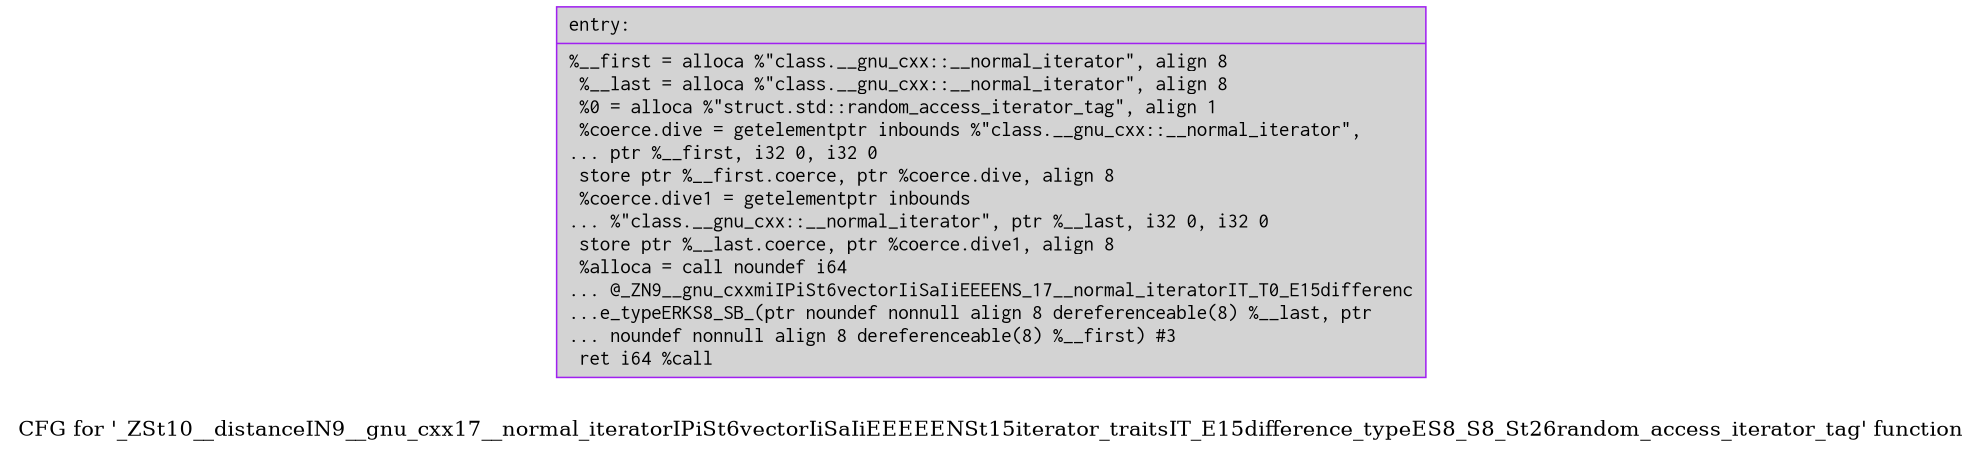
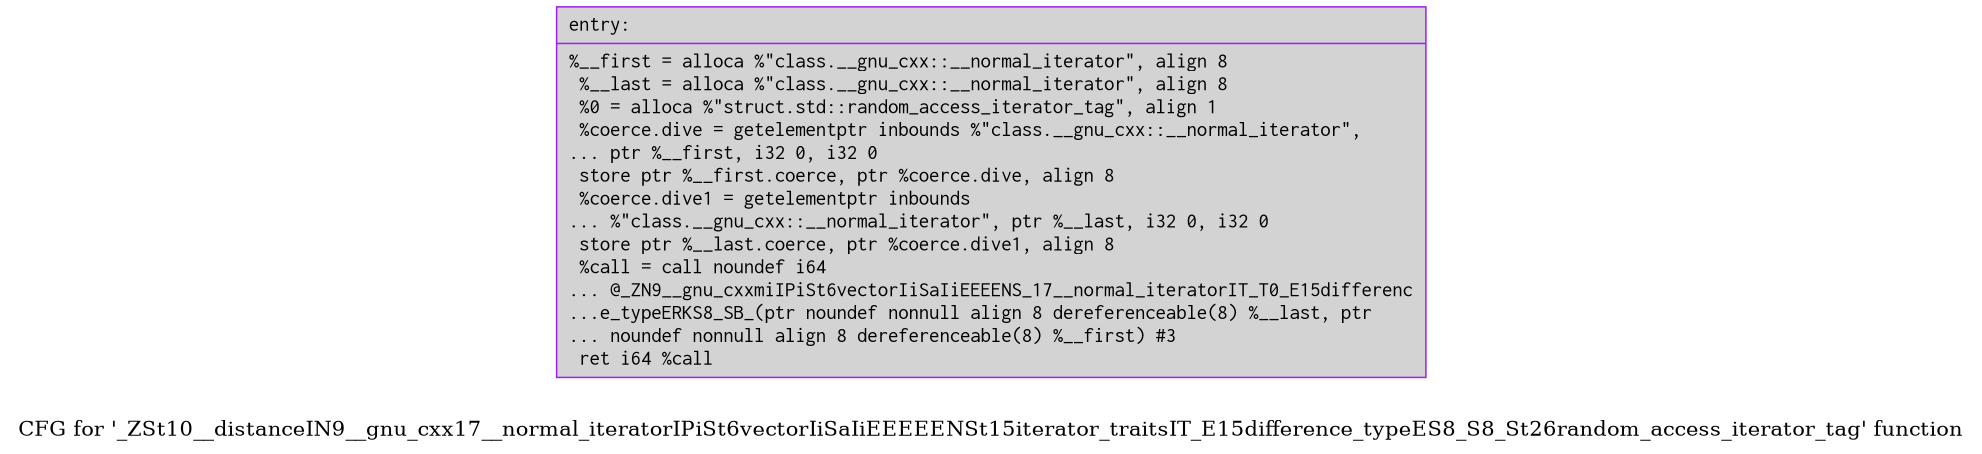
node "entry:": text "%alloca = call noundef i64" -> "%call = call noundef i64"
